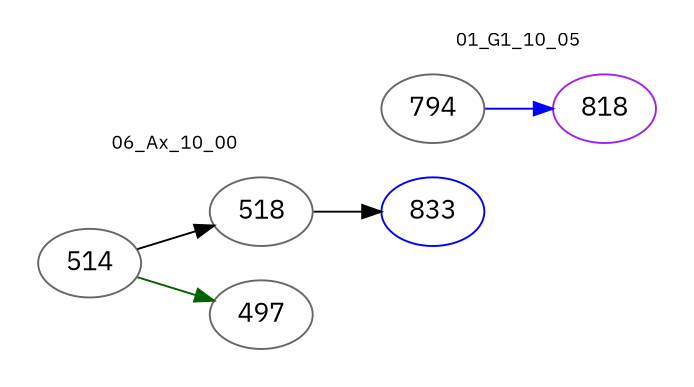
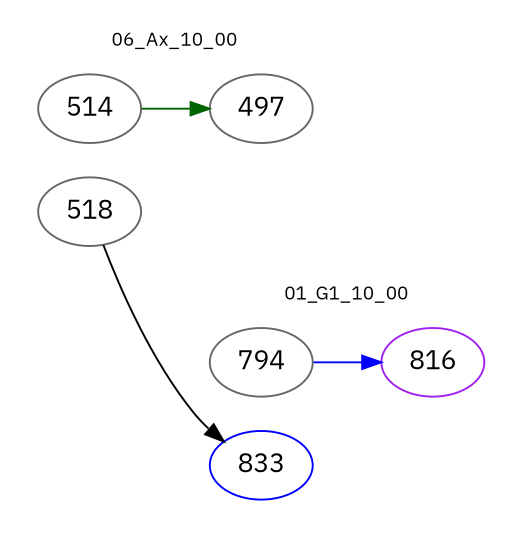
cluster "01_G1_10_05": label "01_G1_10_05" -> "01_G1_10_00"
node "818": label "818" -> "816"
edge "514" -> "518": removed
